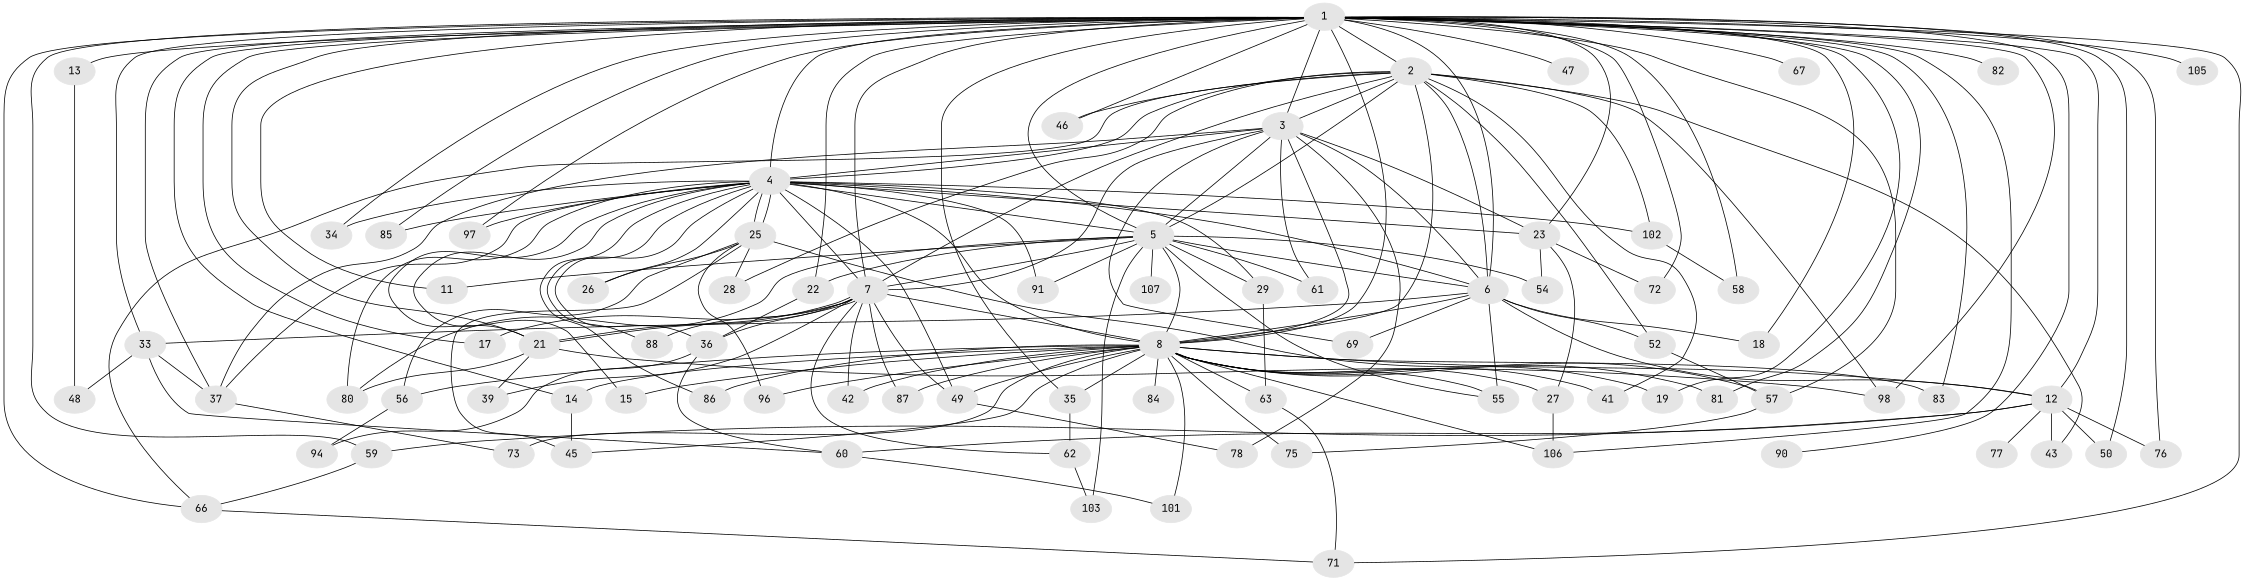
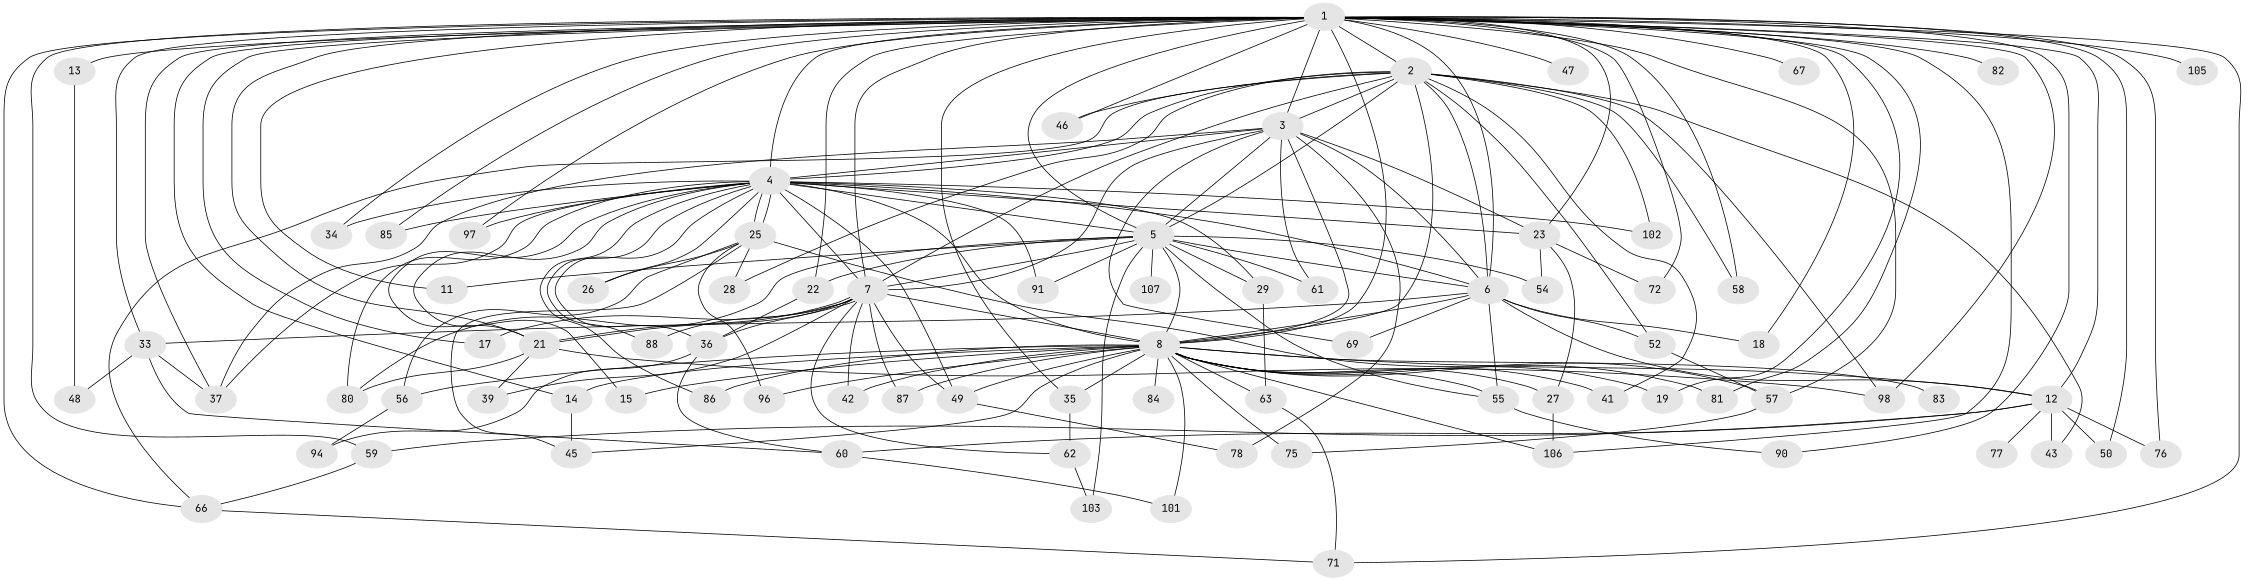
edge "1" -- "83": removed
edge "102" -- "58": now "2" -- "58"
edge "55" -- "90": added
node "73": removed
